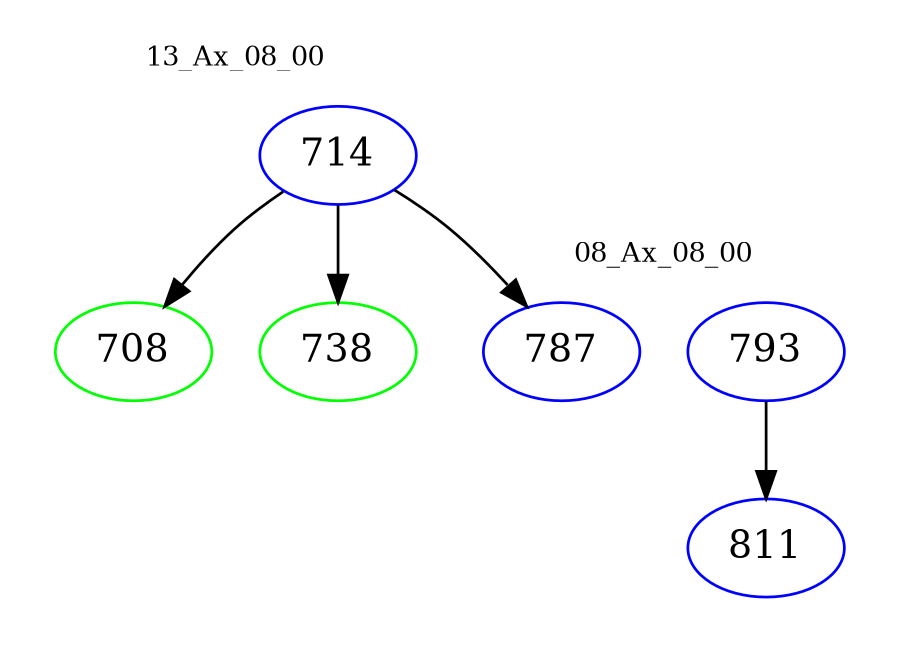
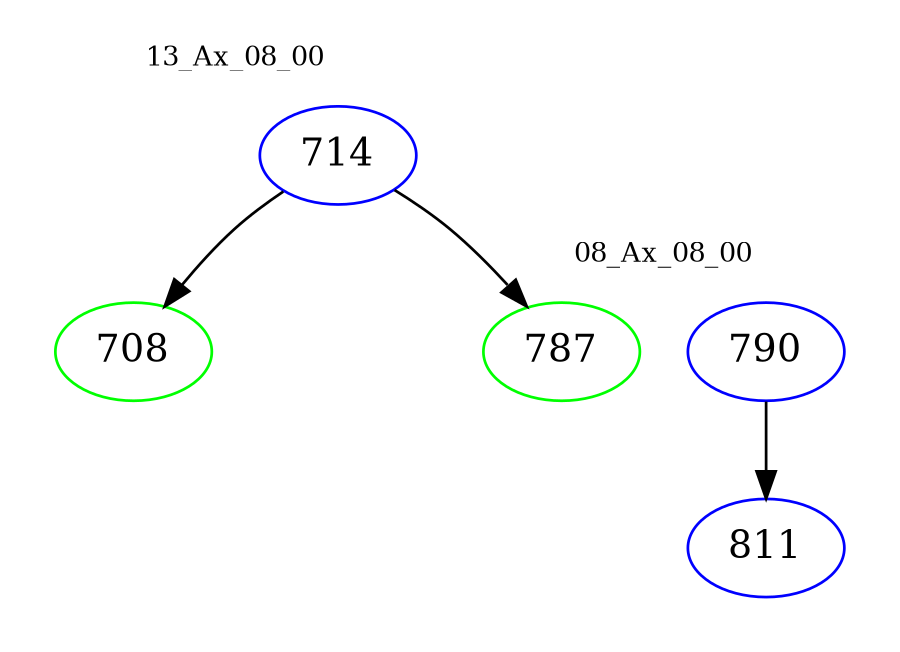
node "738": removed
node "787": color blue -> green
node "793": label "793" -> "790"
